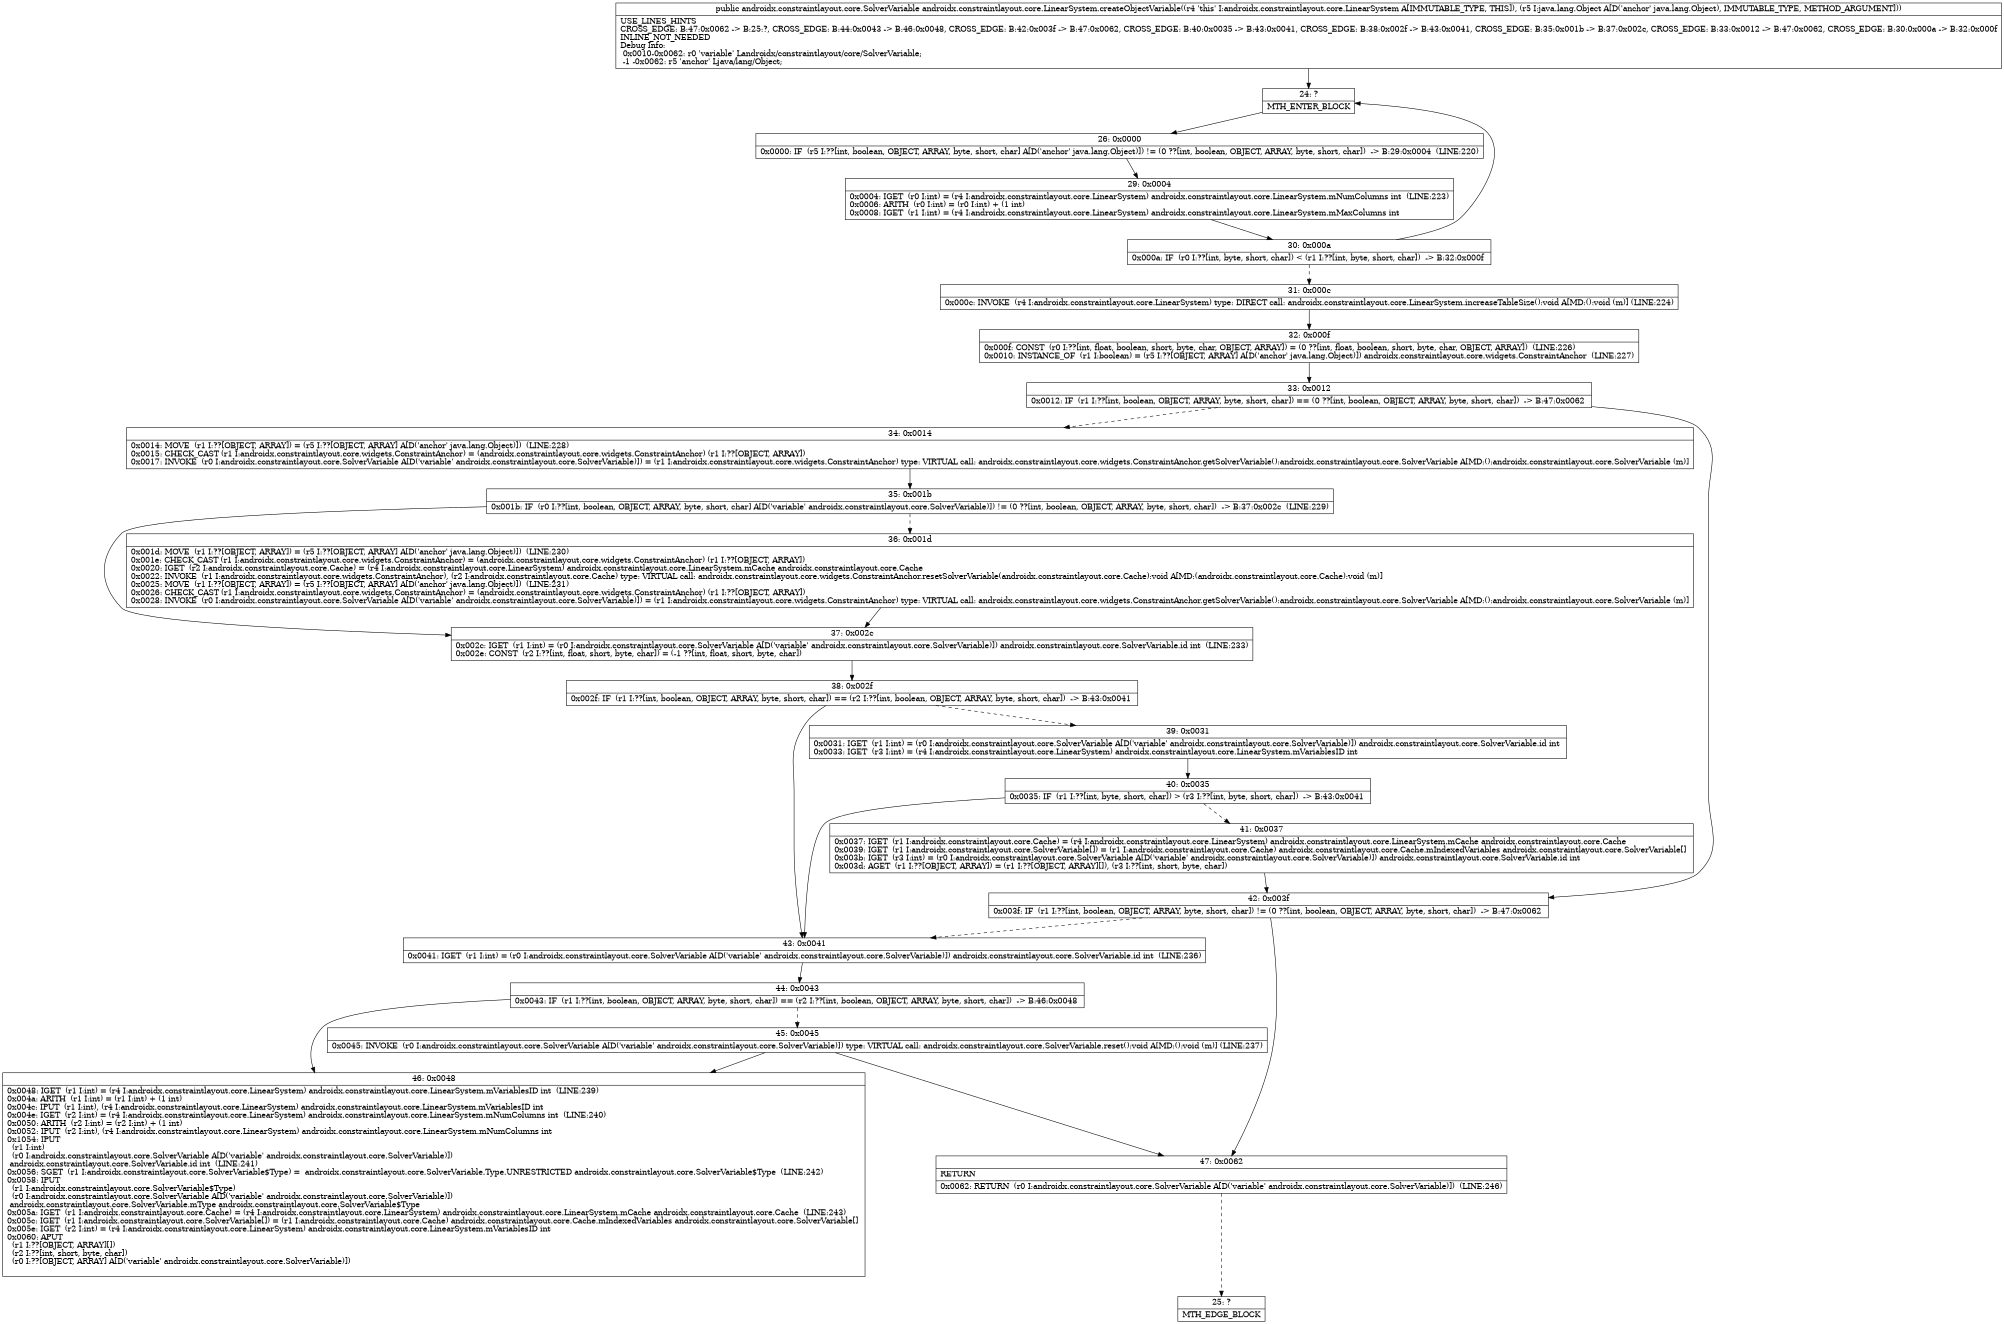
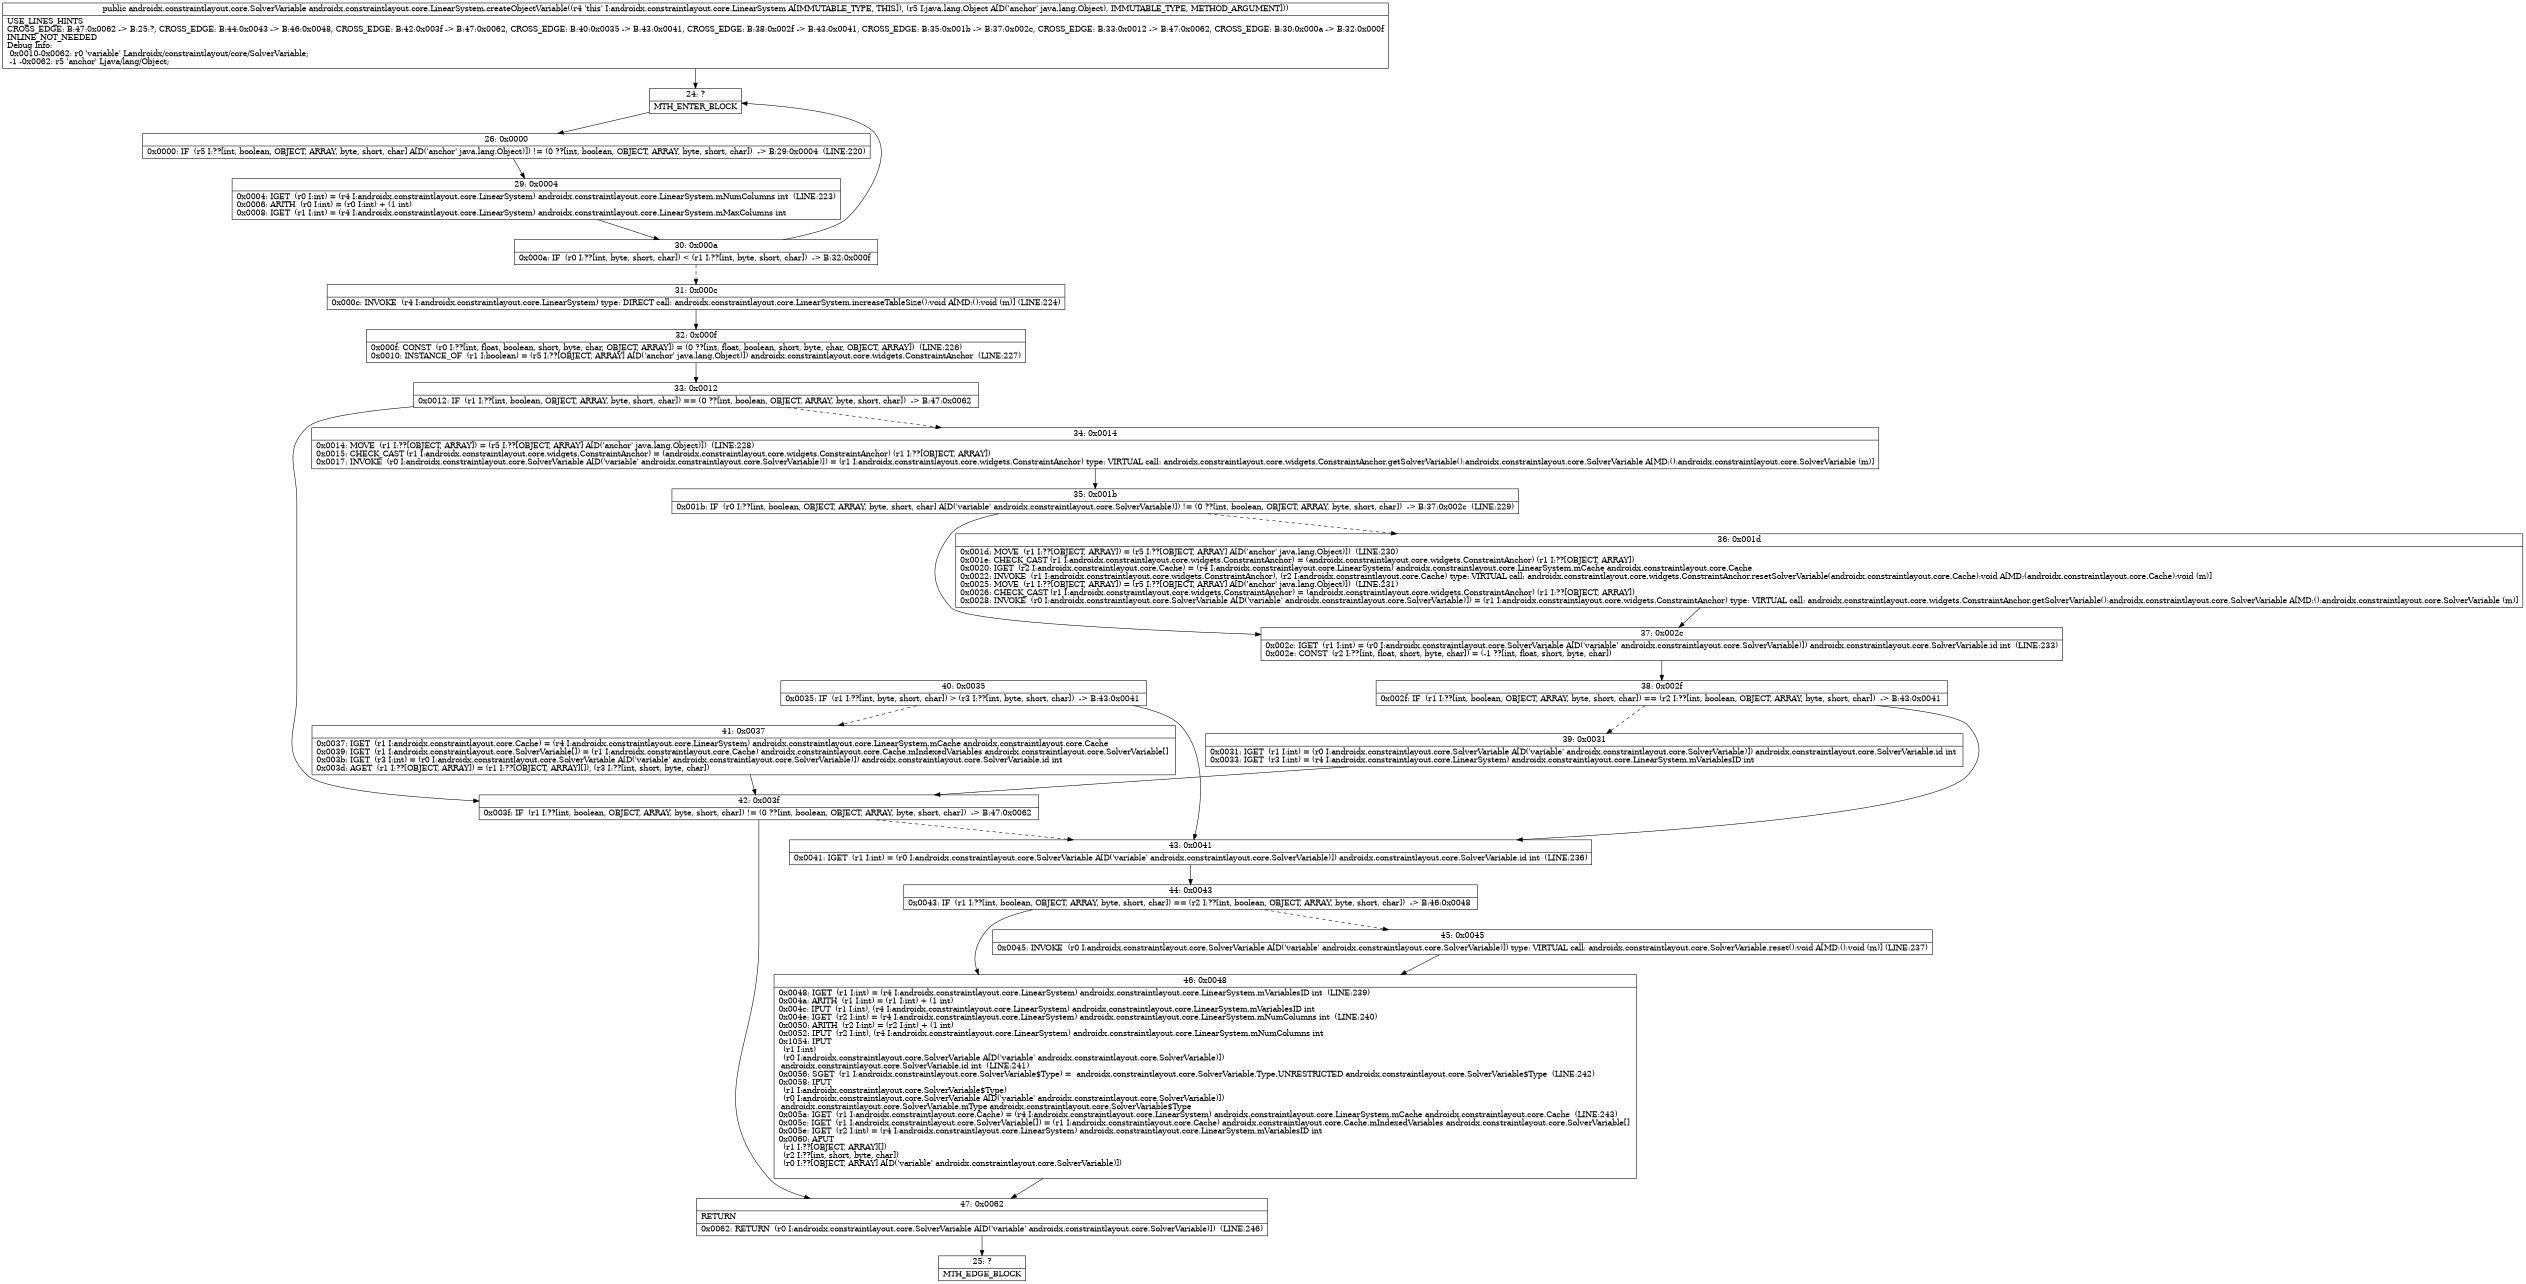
edge "39: 0x0031" -> "40: 0x0035": now "39: 0x0031" -> "42: 0x003f"
edge "45: 0x0045" -> "47: 0x0062": now "46: 0x0048" -> "47: 0x0062"
edge "47: 0x0062" -> "25: ?": style dashed -> solid
